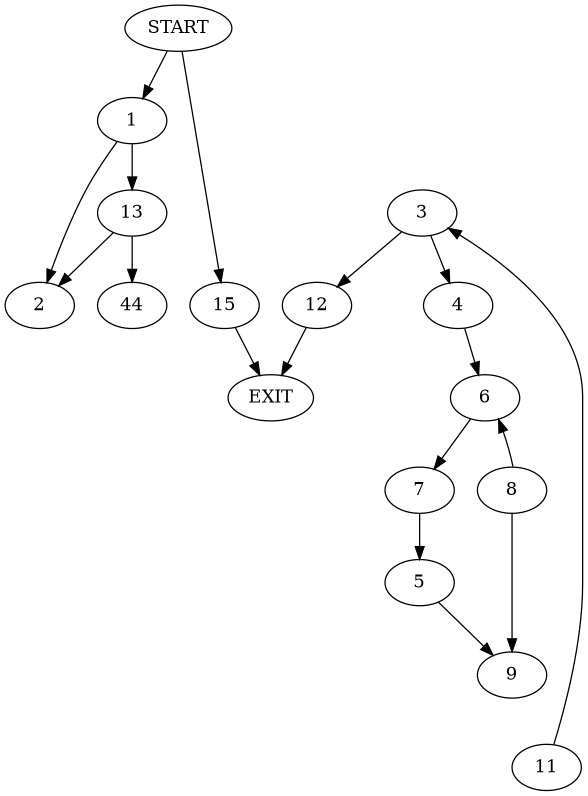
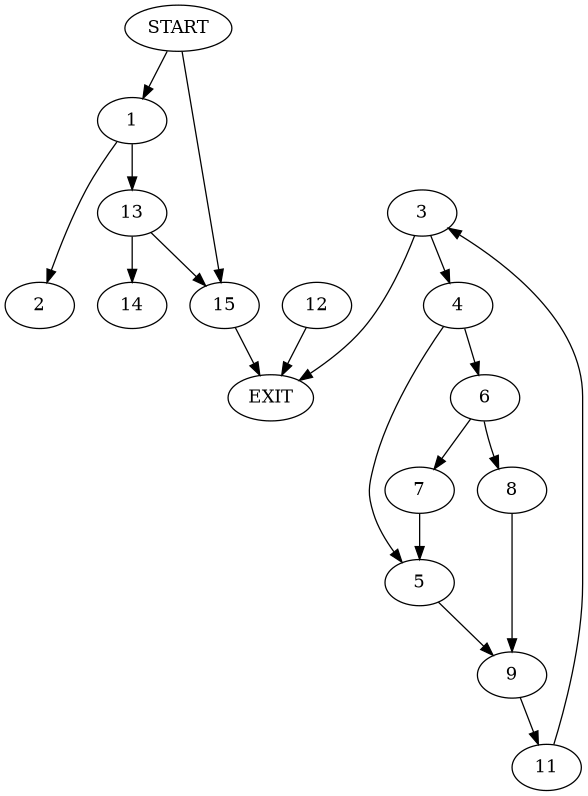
edge "13" -> "2": now "13" -> "15"
edge "3" -> "12": now "3" -> "EXIT"
node "44": label "44" -> "14"
edge "4" -> "5": added
edge "8" -> "6": reversed
edge "9" -> "11": added
